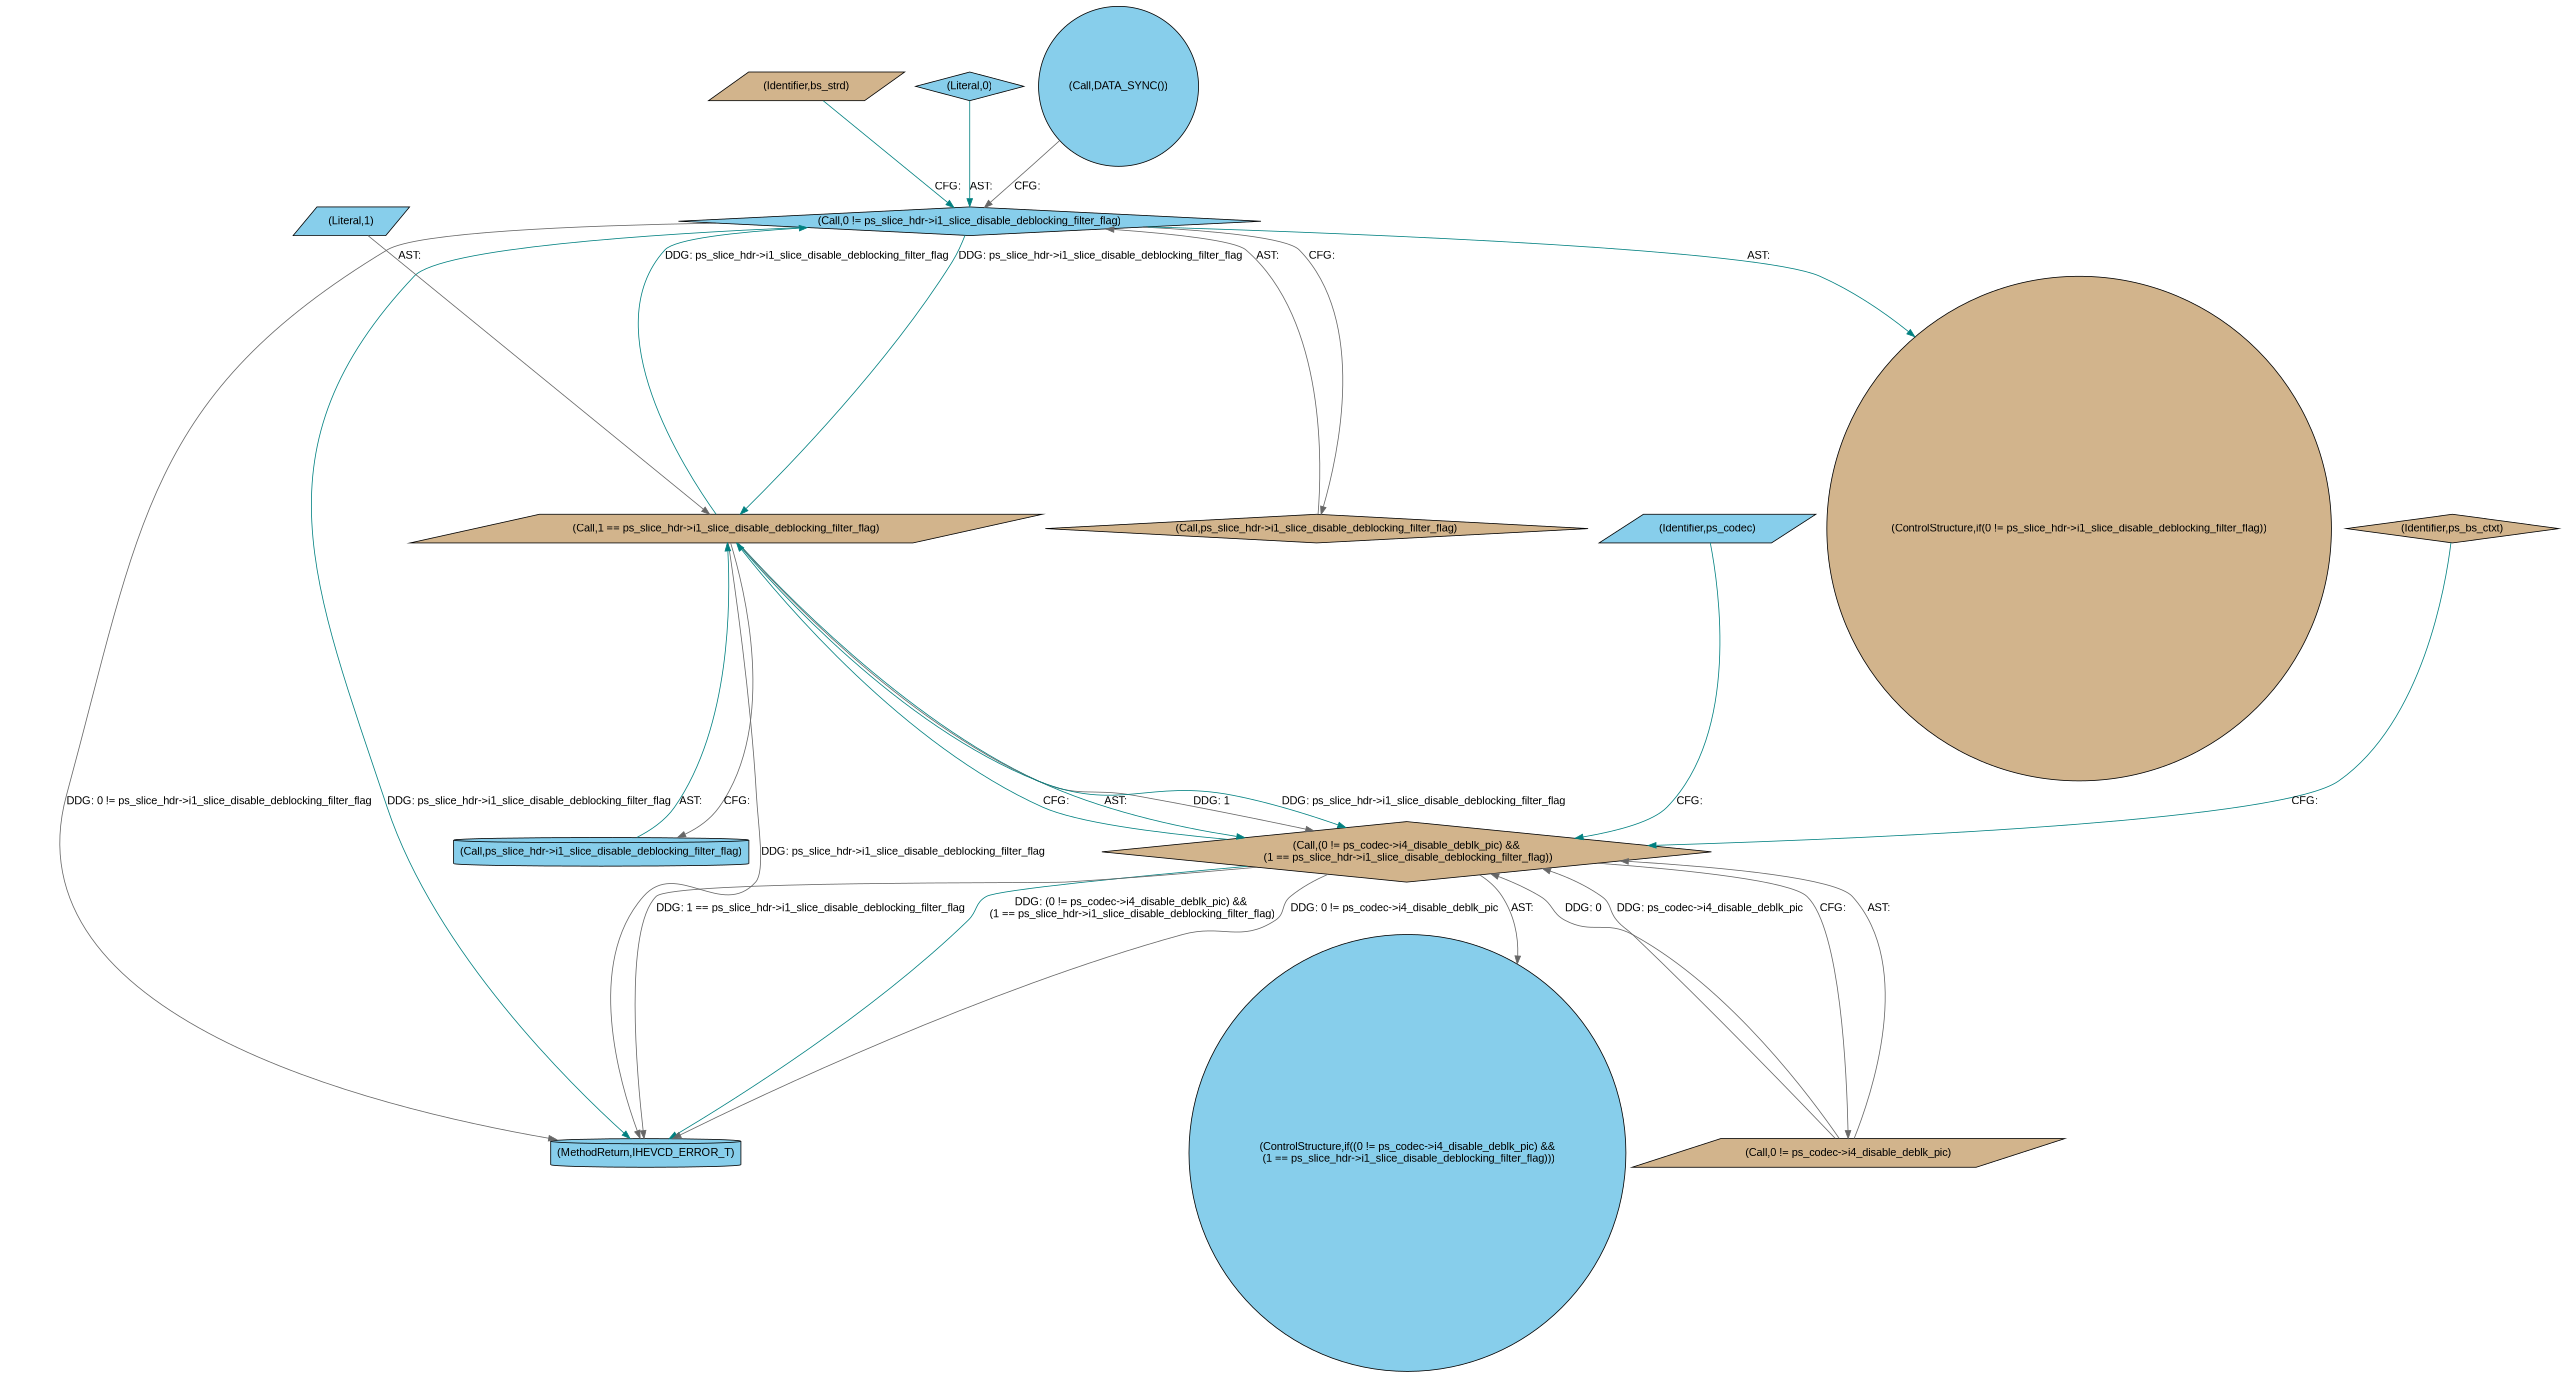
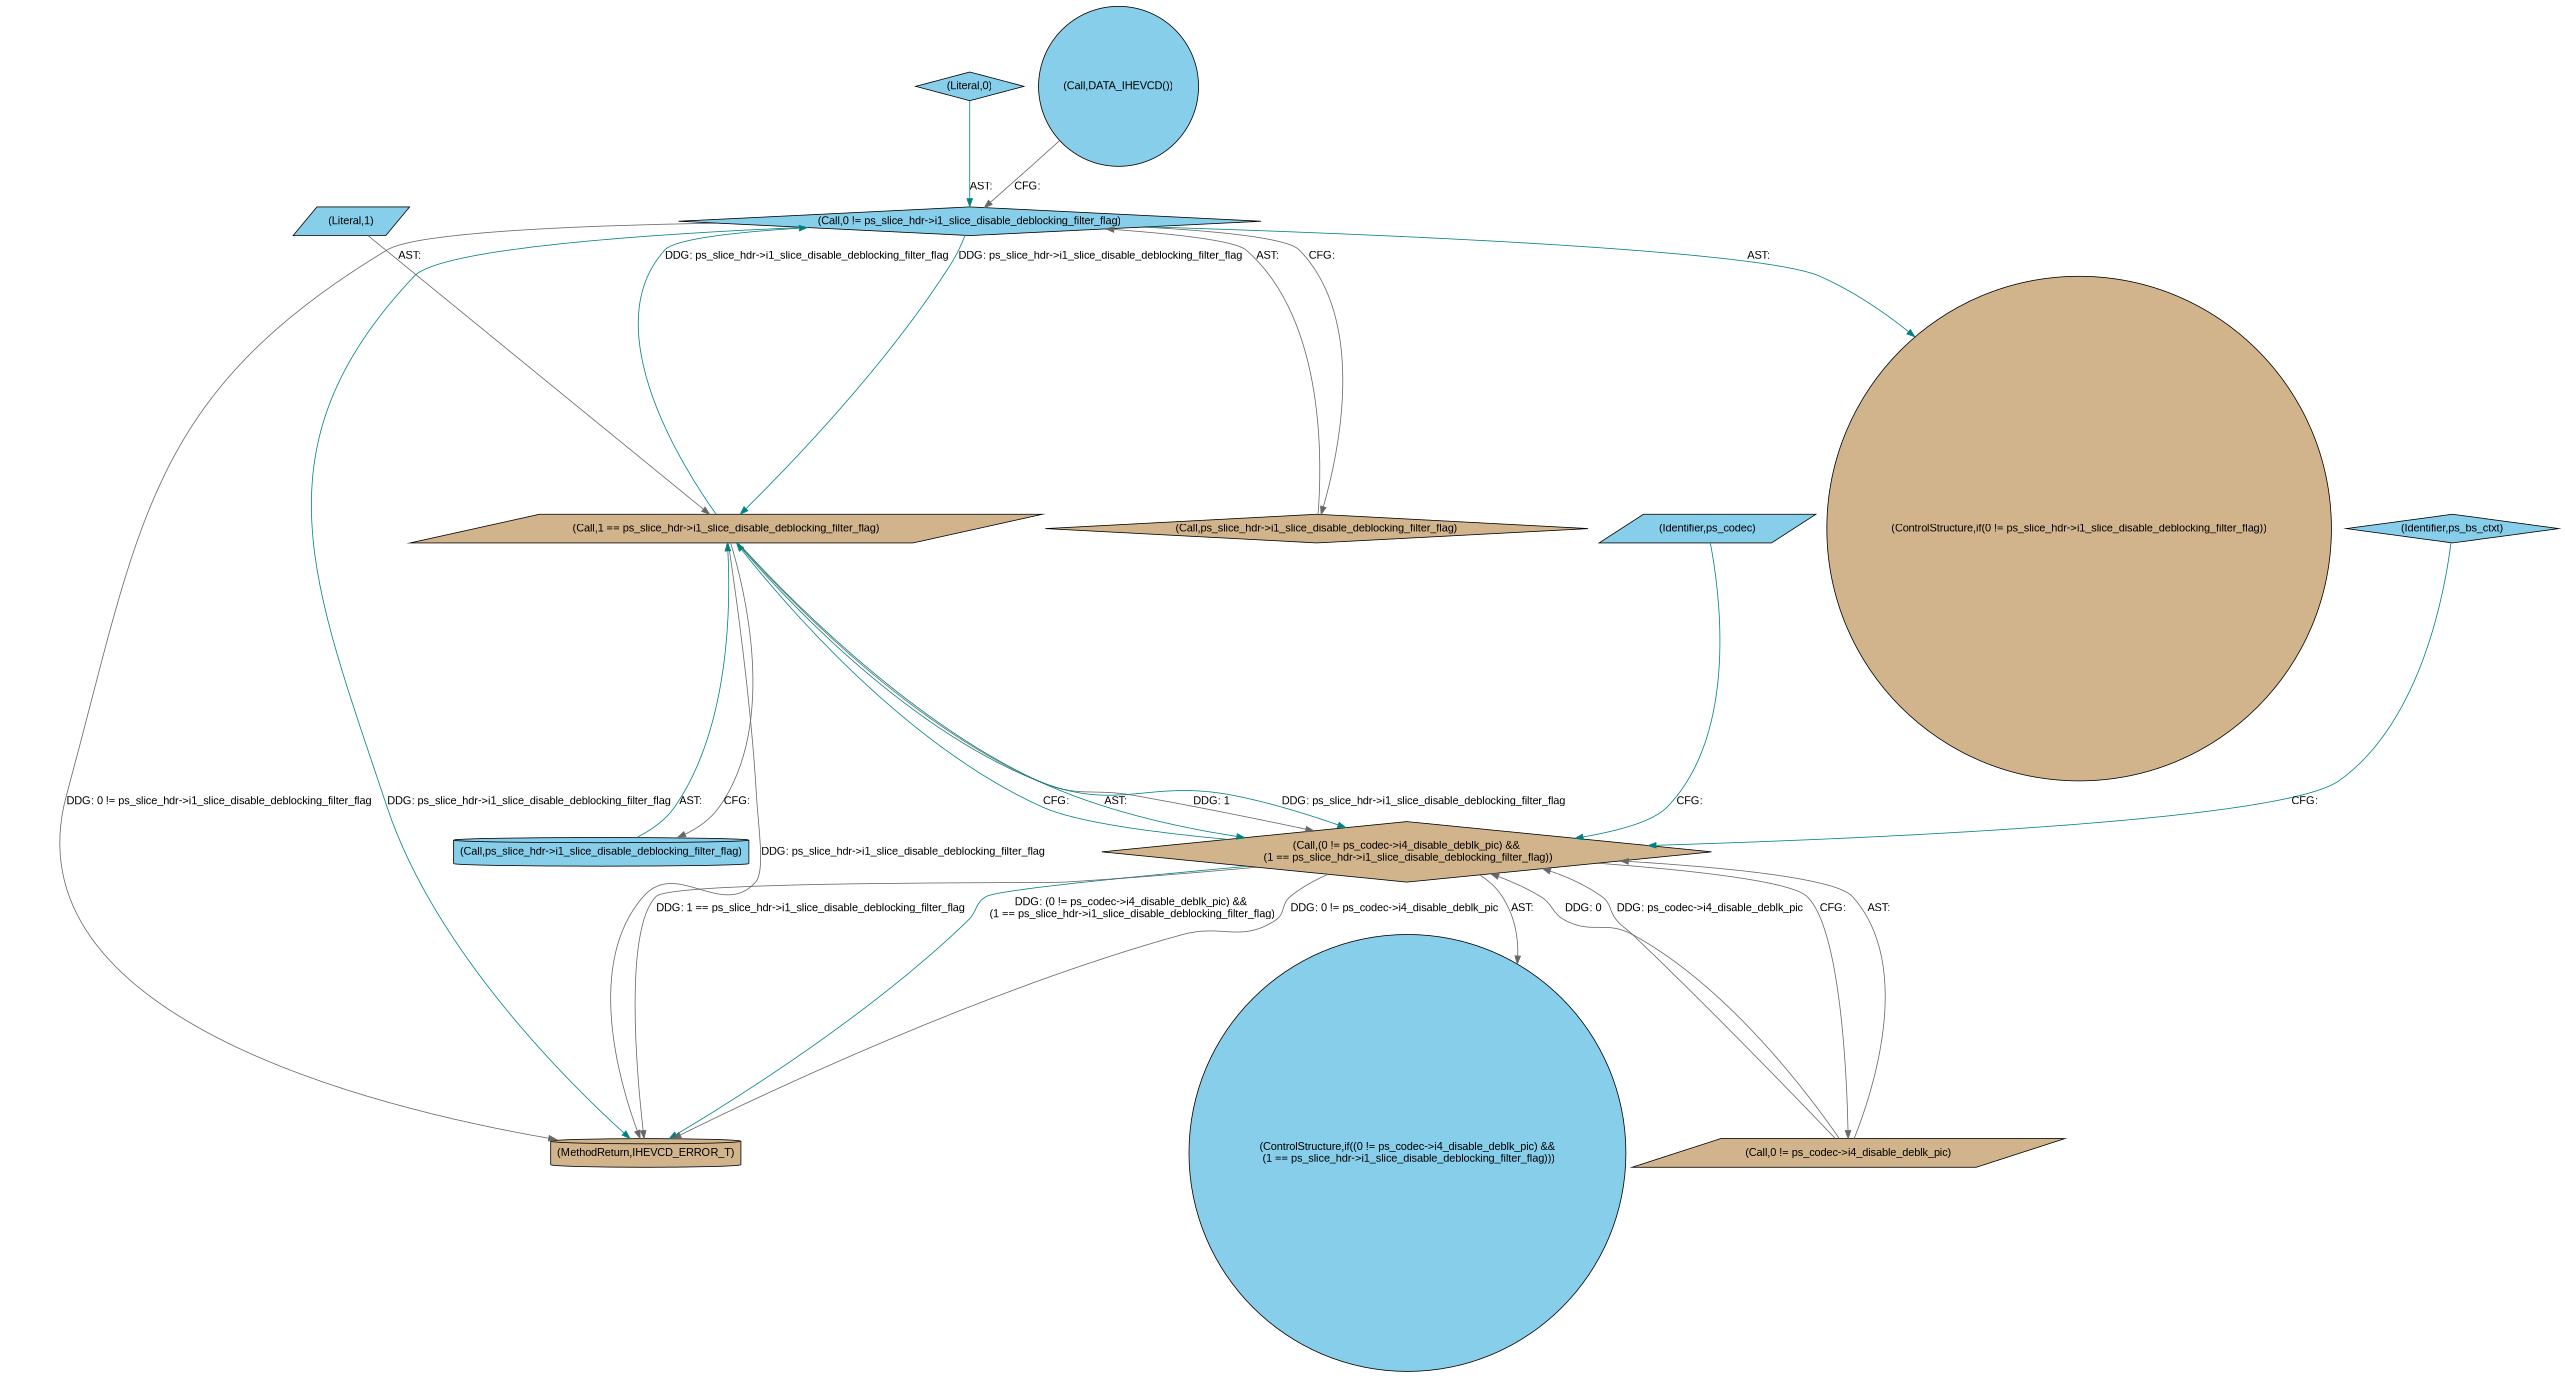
node "(Identifier,bs_strd)": removed
node "(Call,DATA_SYNC())": label "(Call,DATA_SYNC())" -> "(Call,DATA_IHEVCD())"
node "(Identifier,ps_bs_ctxt)": fillcolor tan -> skyblue
node "(MethodReturn,IHEVCD_ERROR_T)": fillcolor skyblue -> tan
